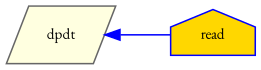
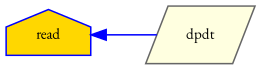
edge "read" -> "dpdt": reversed
